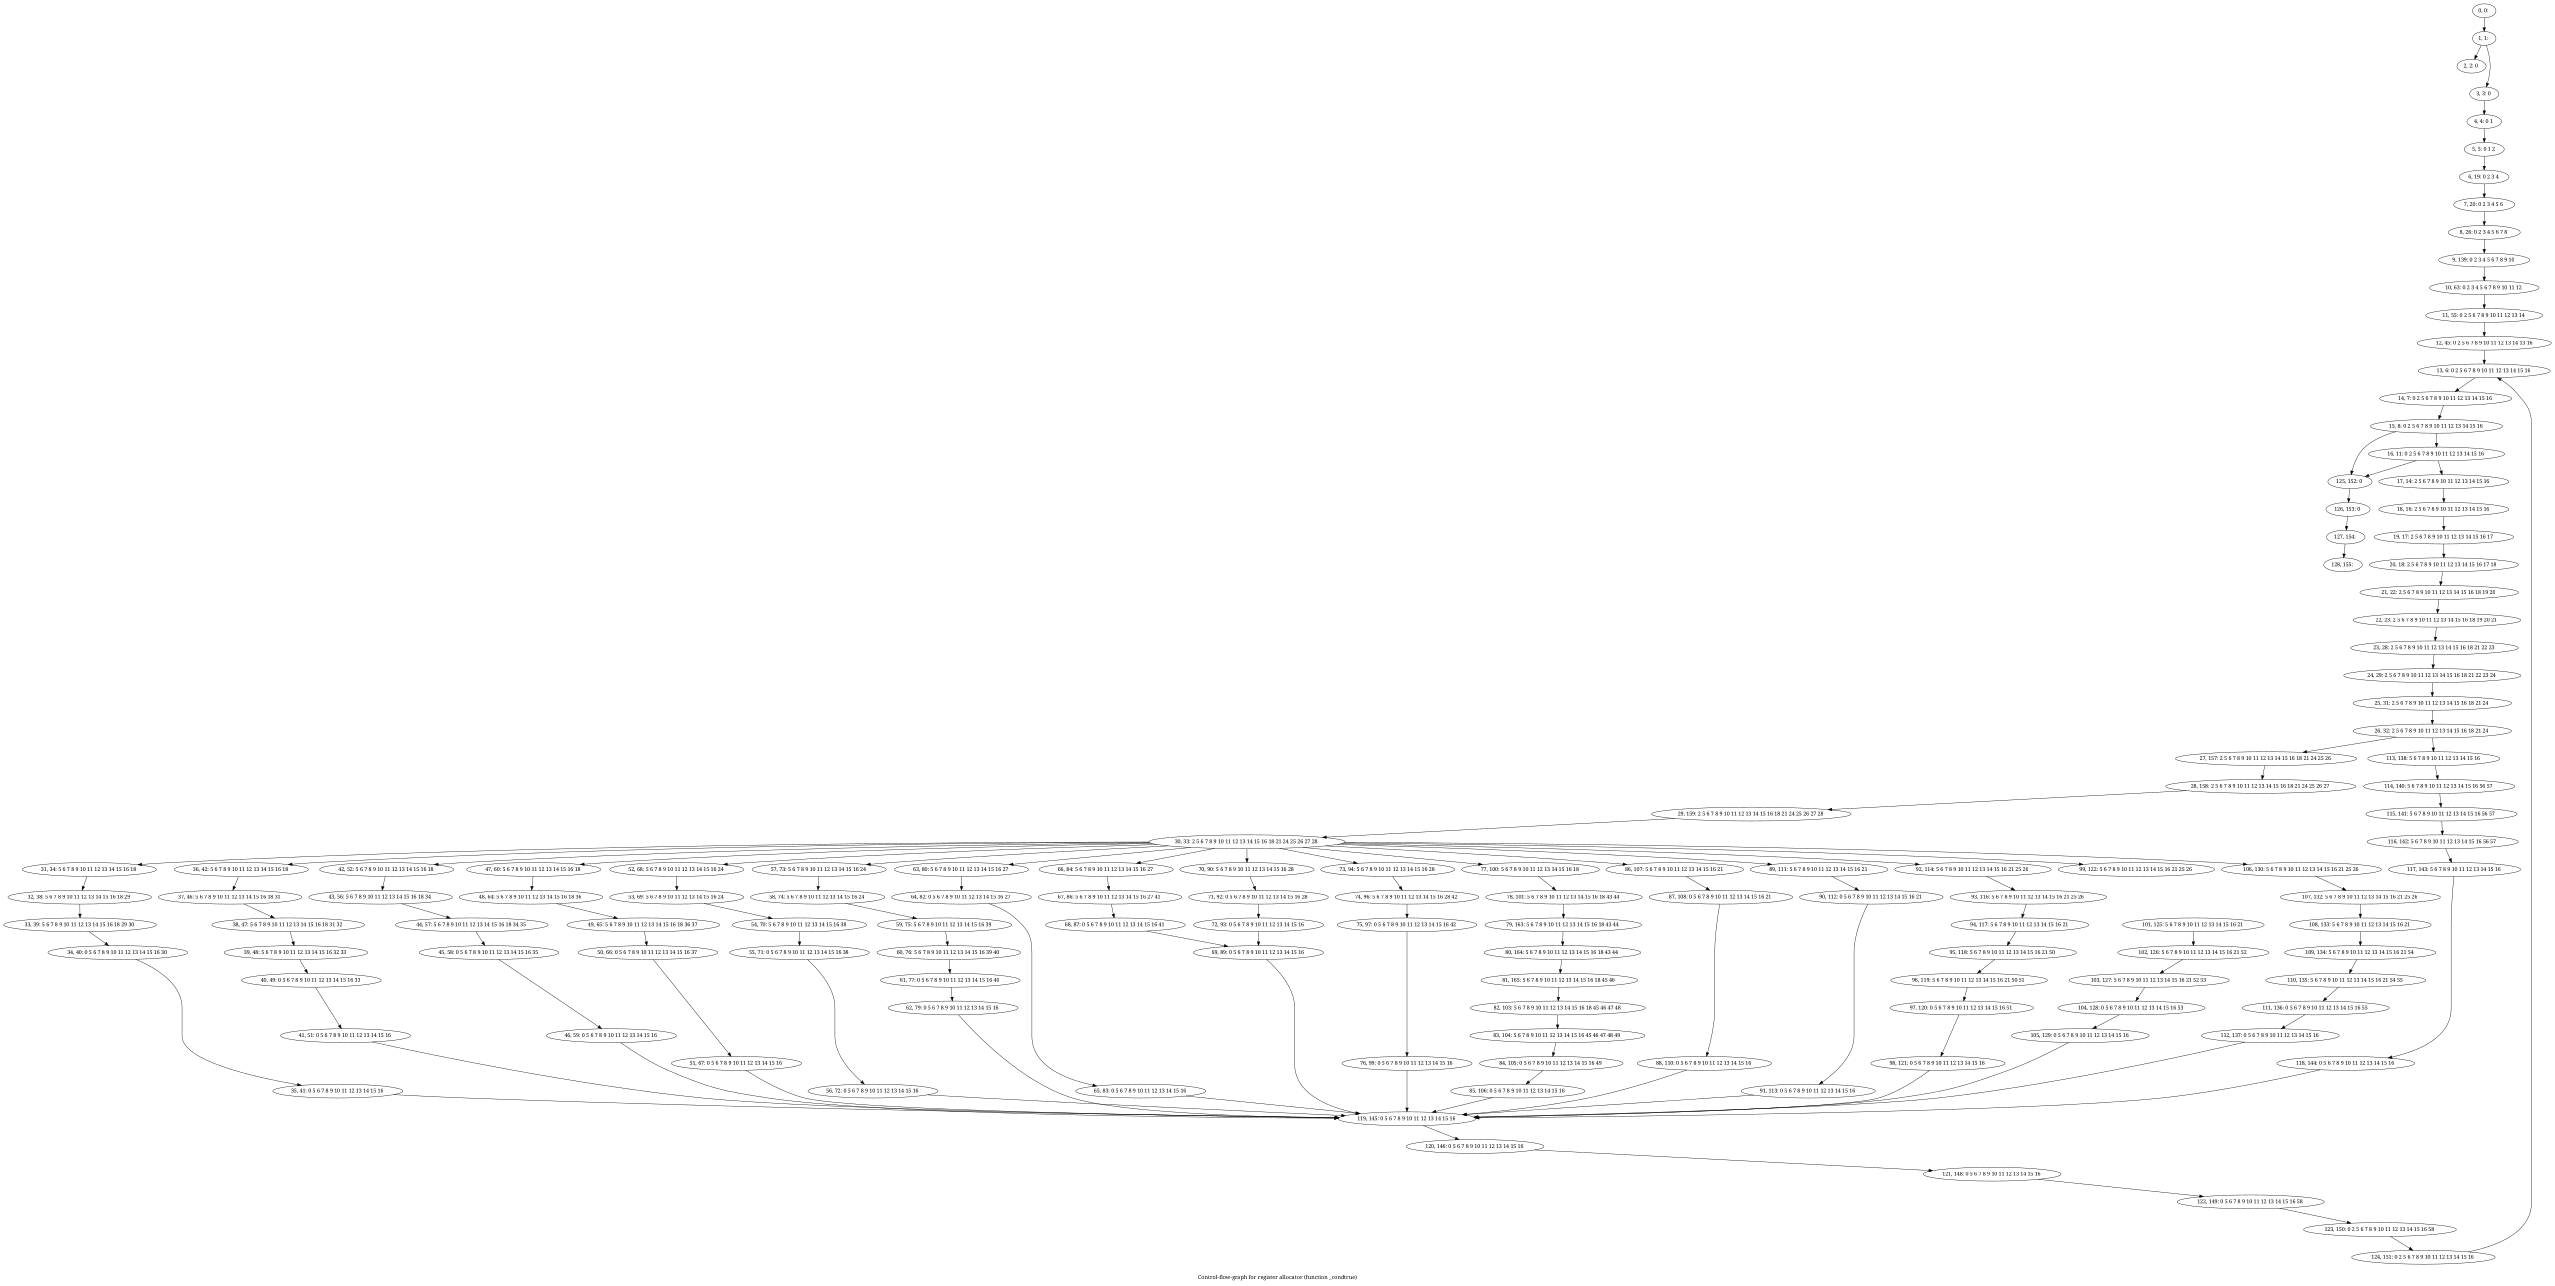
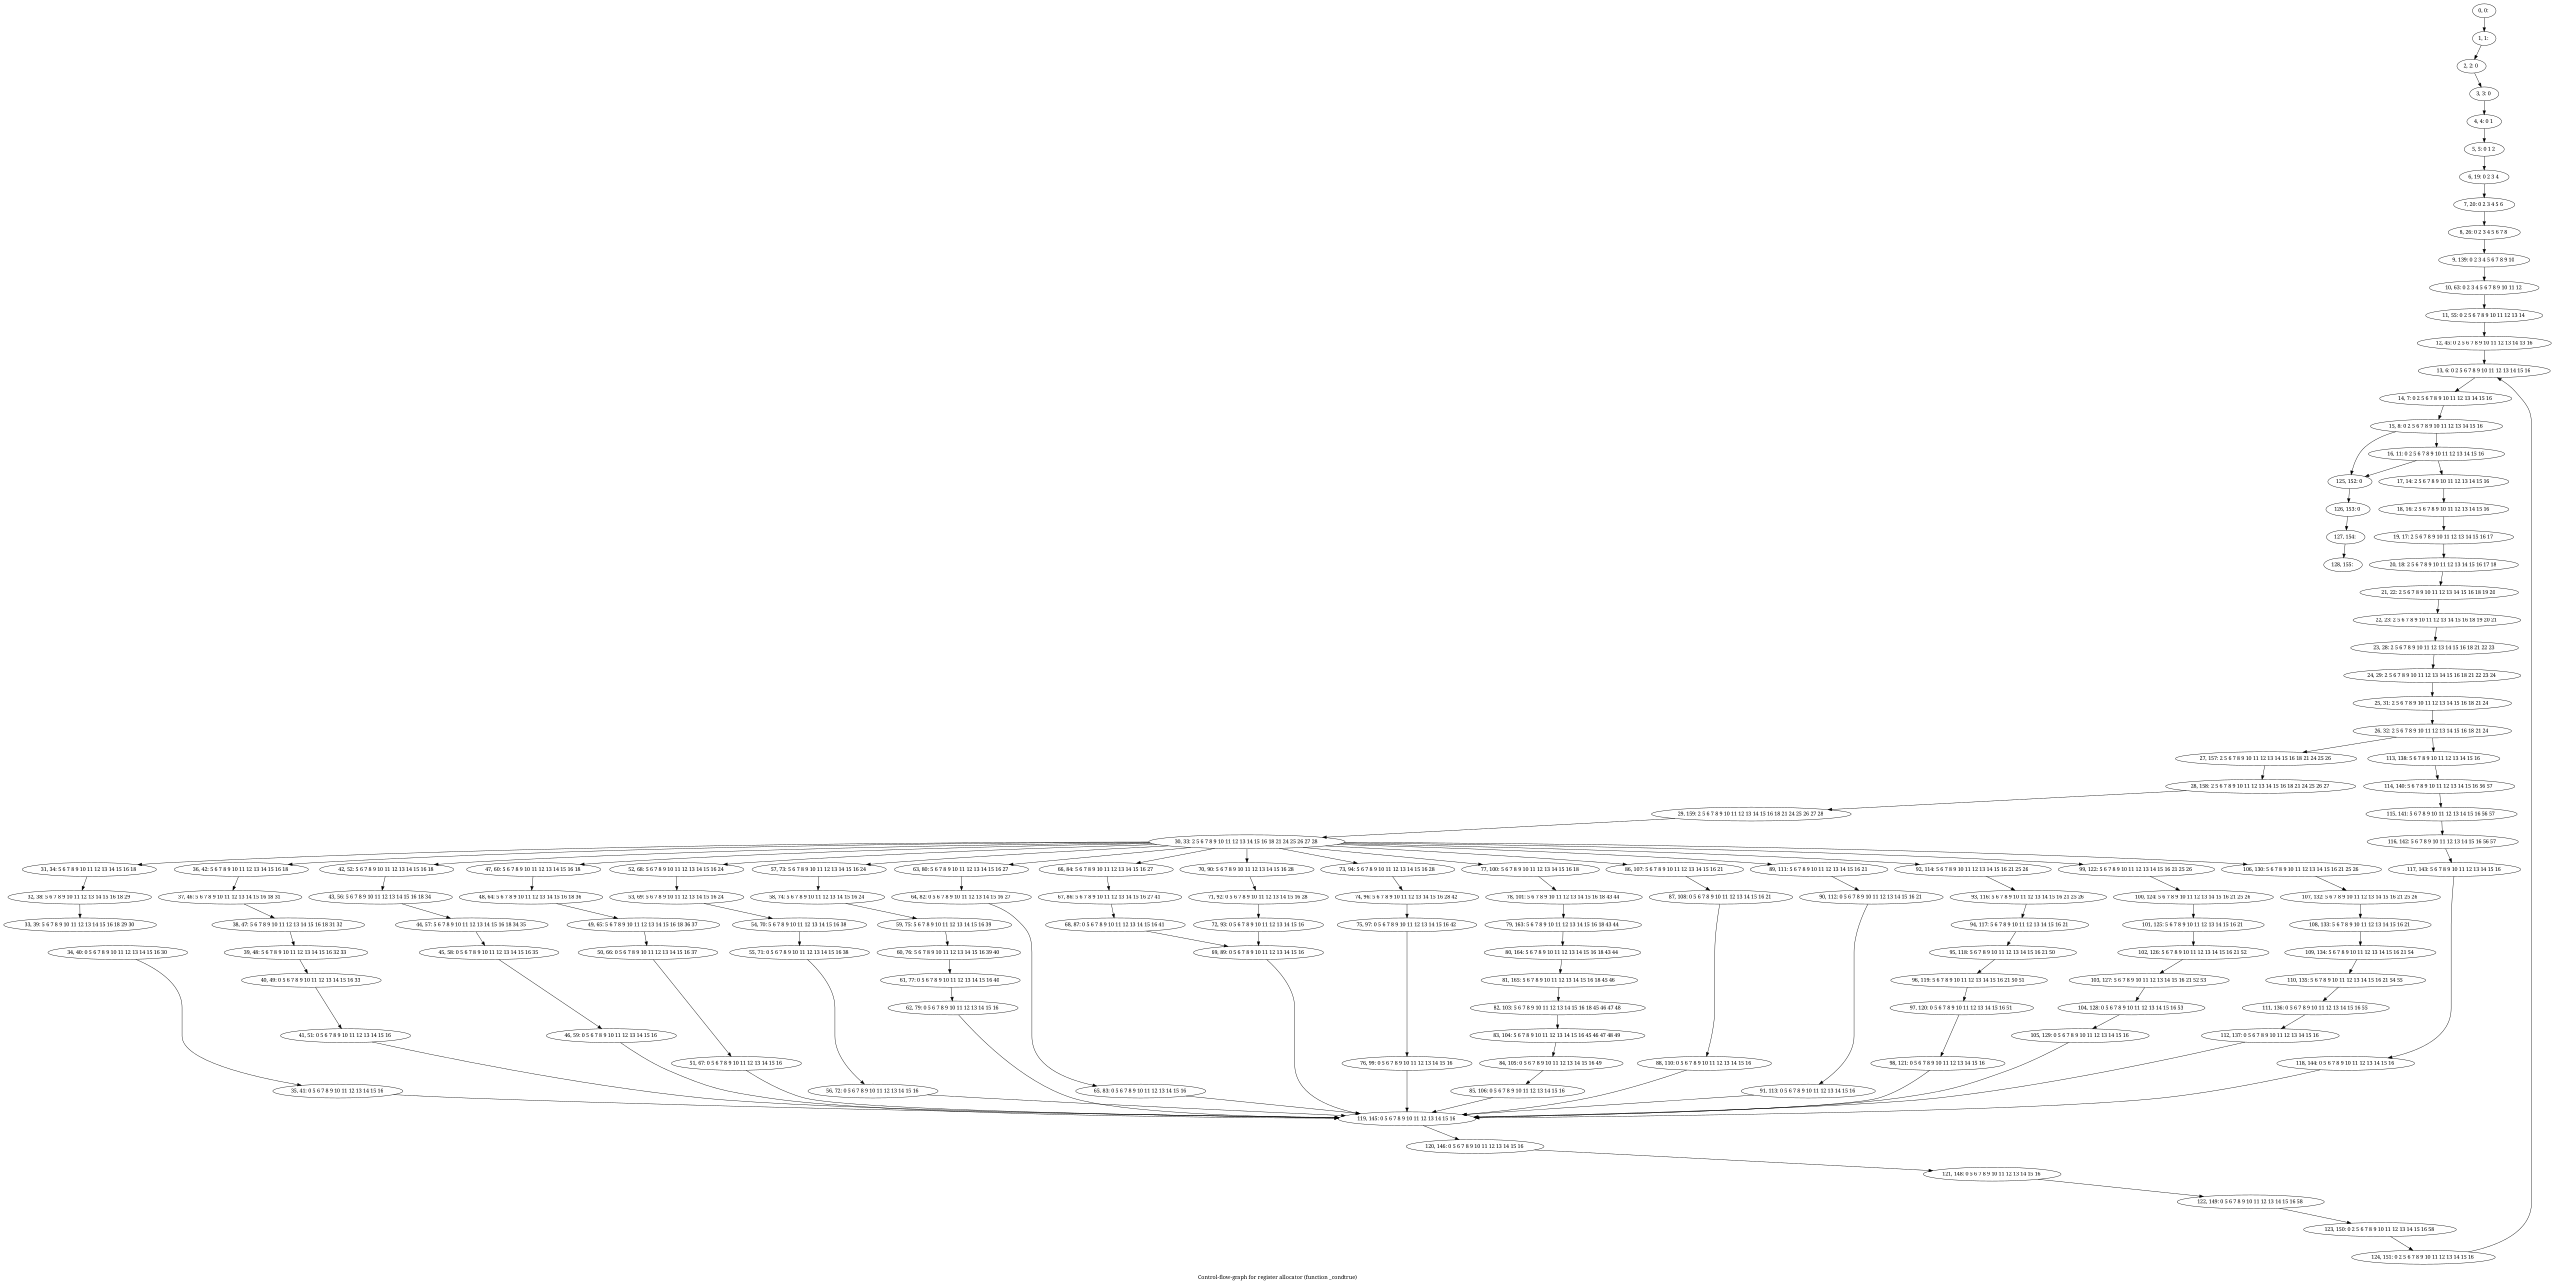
edge "1, 1:" -> "3, 3: 0": now "2, 2: 0" -> "3, 3: 0"
node "100, 124: 5 6 7 8 9 10 11 12 13 14 15 16 21 25 26": added
edge "33, 39: 5 6 7 8 9 10 11 12 13 14 15 16 18 29 30" -> "34, 40: 0 5 6 7 8 9 10 11 12 13 14 15 16 30": removed
